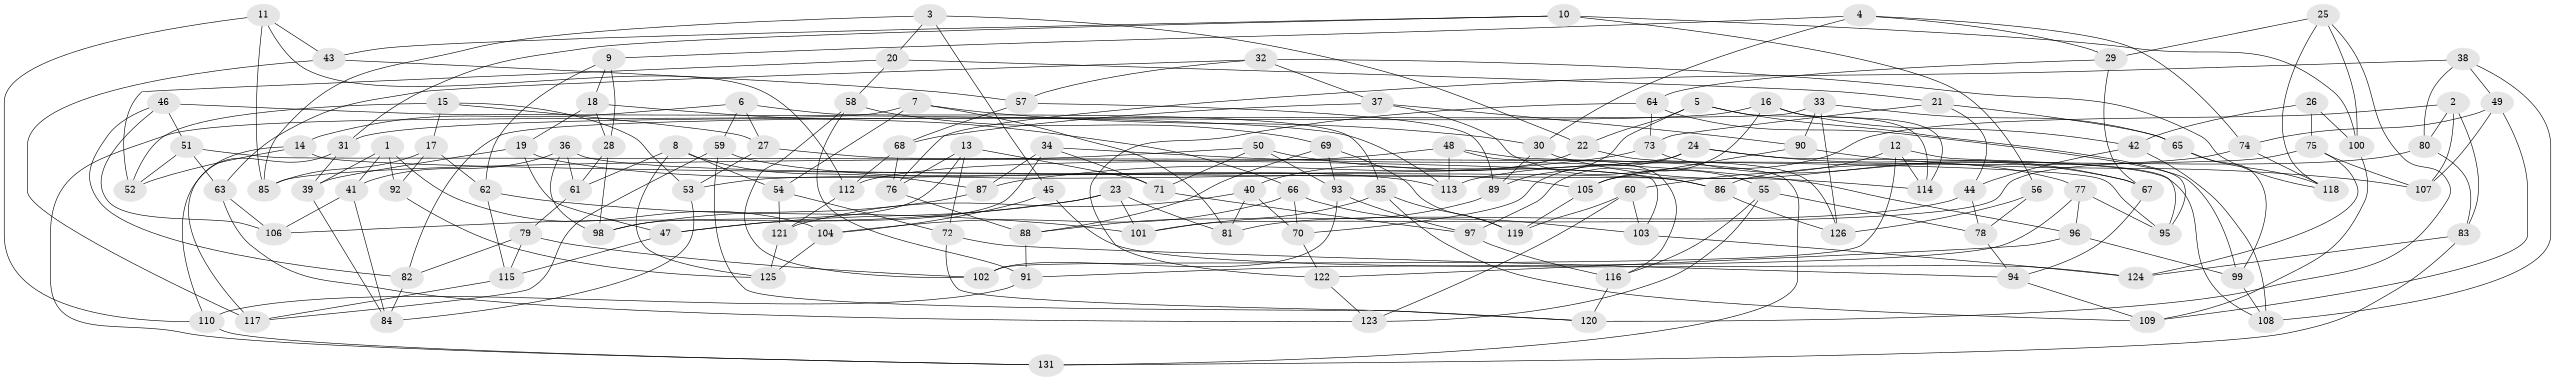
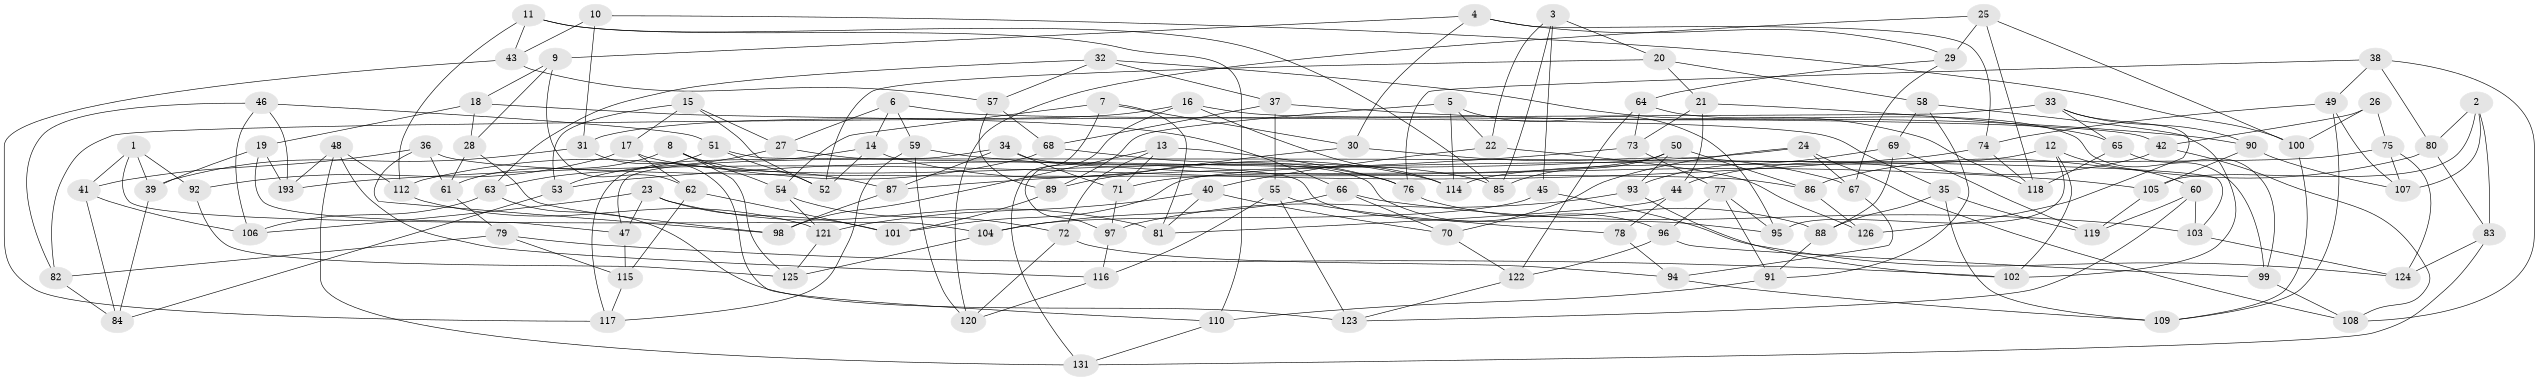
node "113": label "113" -> "193"
node "56": removed
